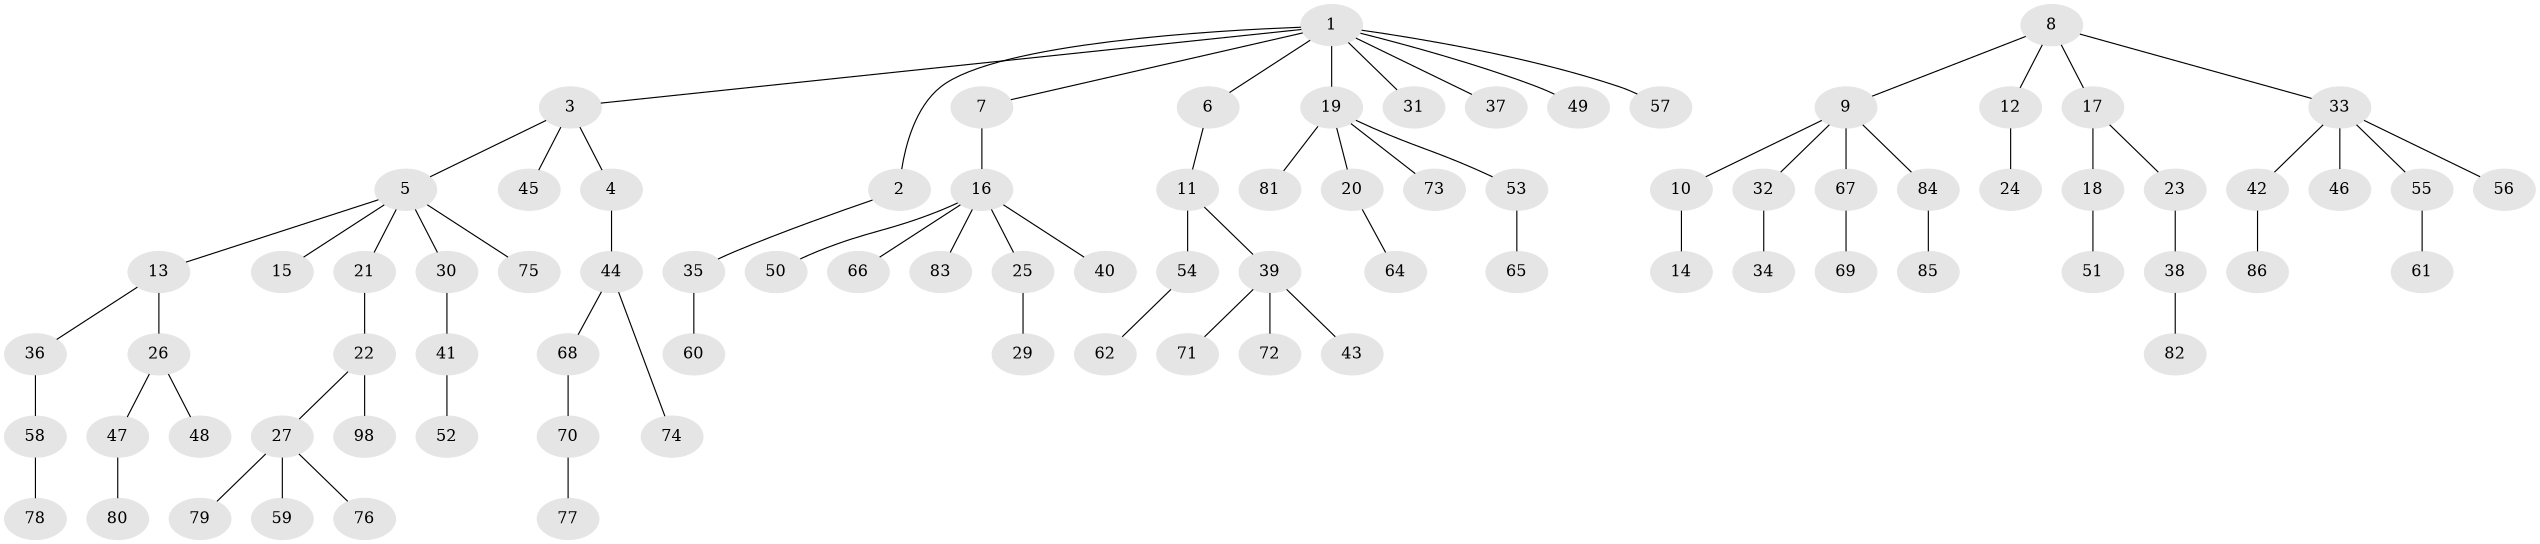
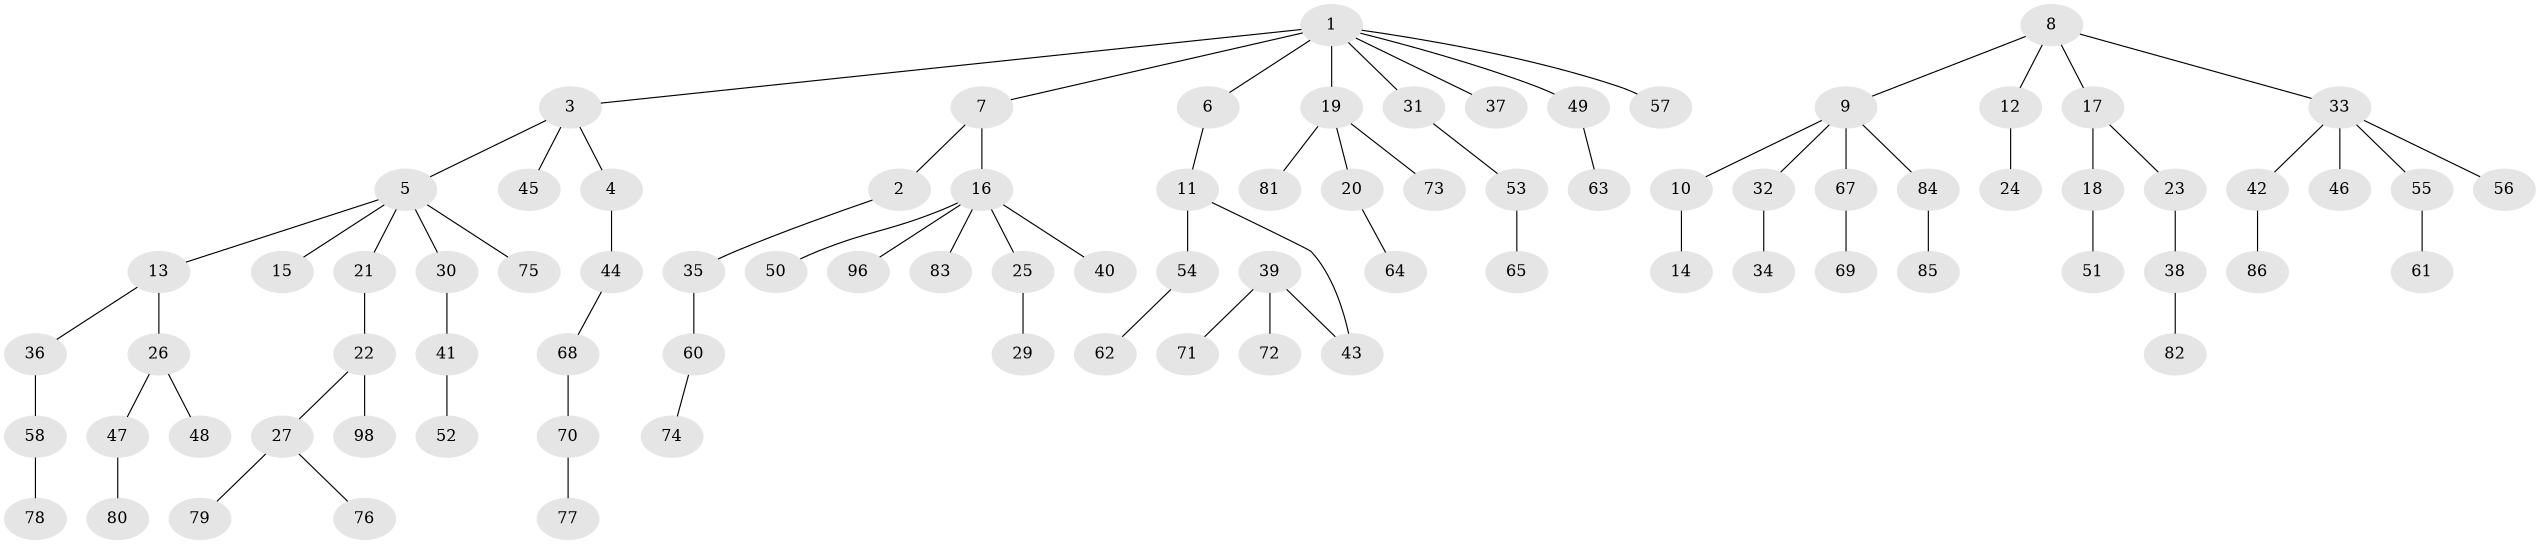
edge "1" -- "2": now "7" -- "2"
edge "19" -- "53": now "31" -- "53"
node "63": added
edge "11" -- "39": now "11" -- "43"
node "66": label "66" -> "96"
edge "44" -- "74": now "60" -- "74"
node "59": removed
